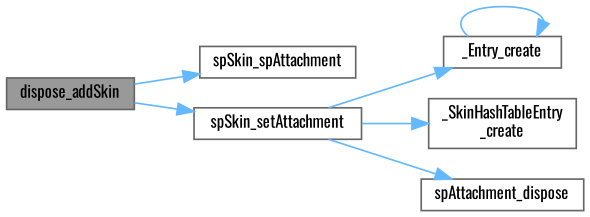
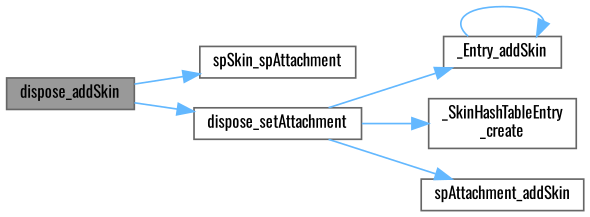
node "_Entry_create": label "_Entry_create" -> "_Entry_addSkin"
node "spSkin_setAttachment": label "spSkin_setAttachment" -> "dispose_setAttachment"
node "spAttachment_dispose": label "spAttachment_dispose" -> "spAttachment_addSkin"
